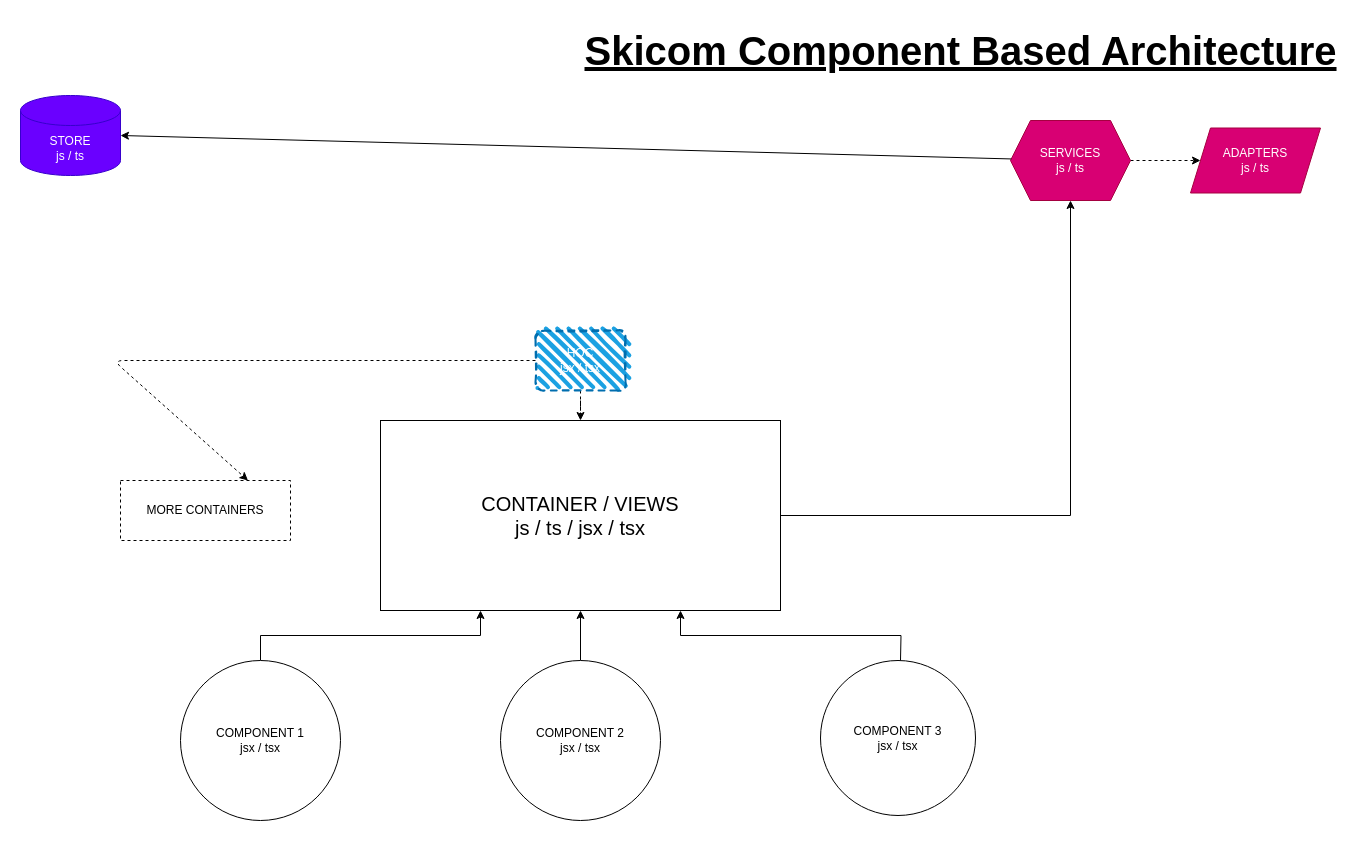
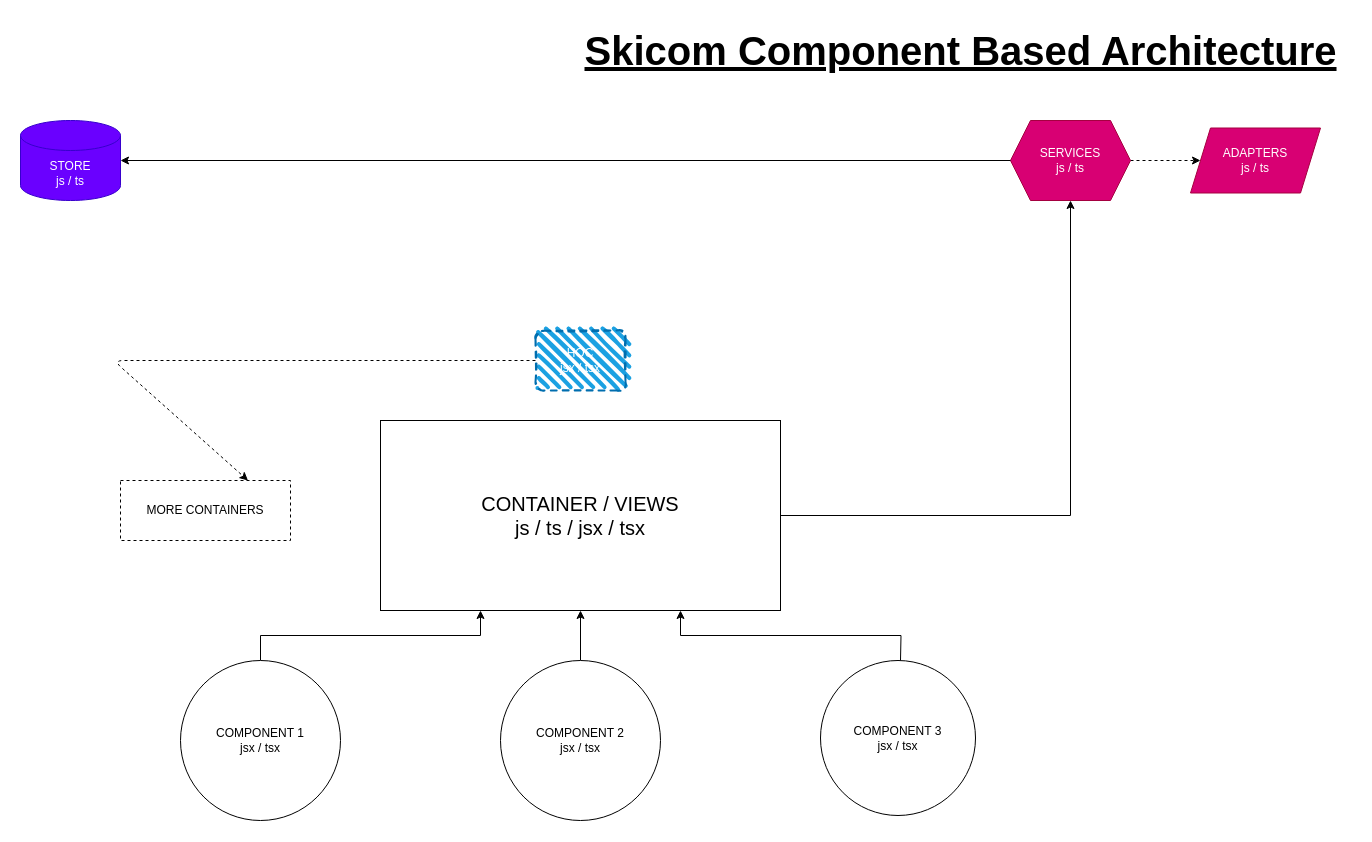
node "STORE js / ts": moved (71, 136) -> (71, 161)
edge "HOC jsx / tsx" -> "CONTAINER / VIEWS js / ts / jsx / tsx": removed
